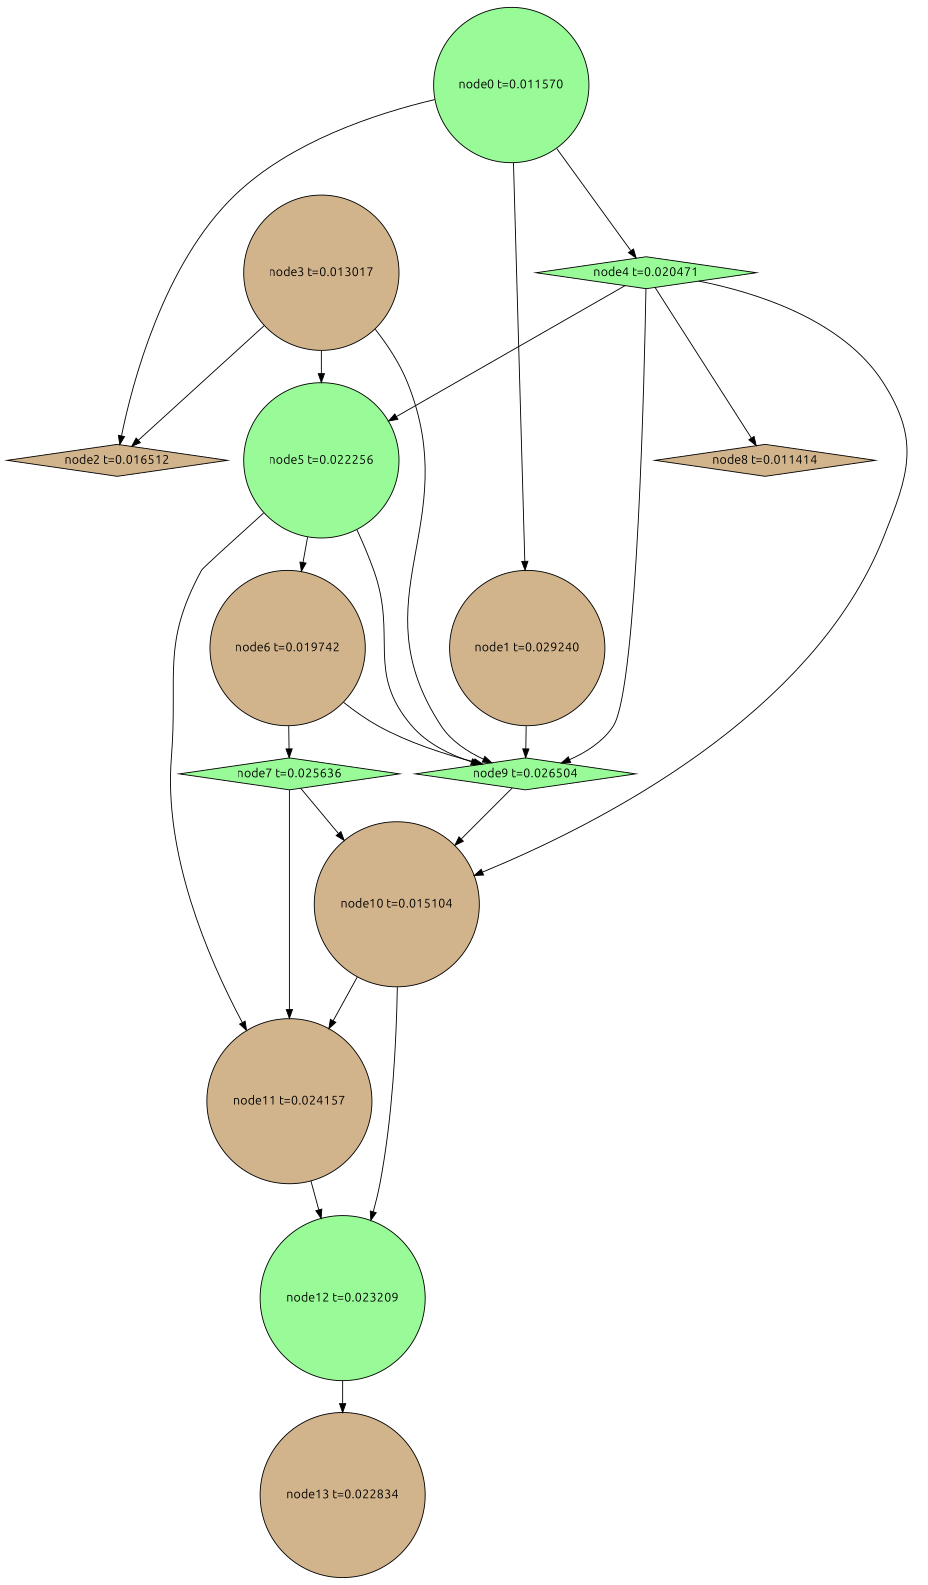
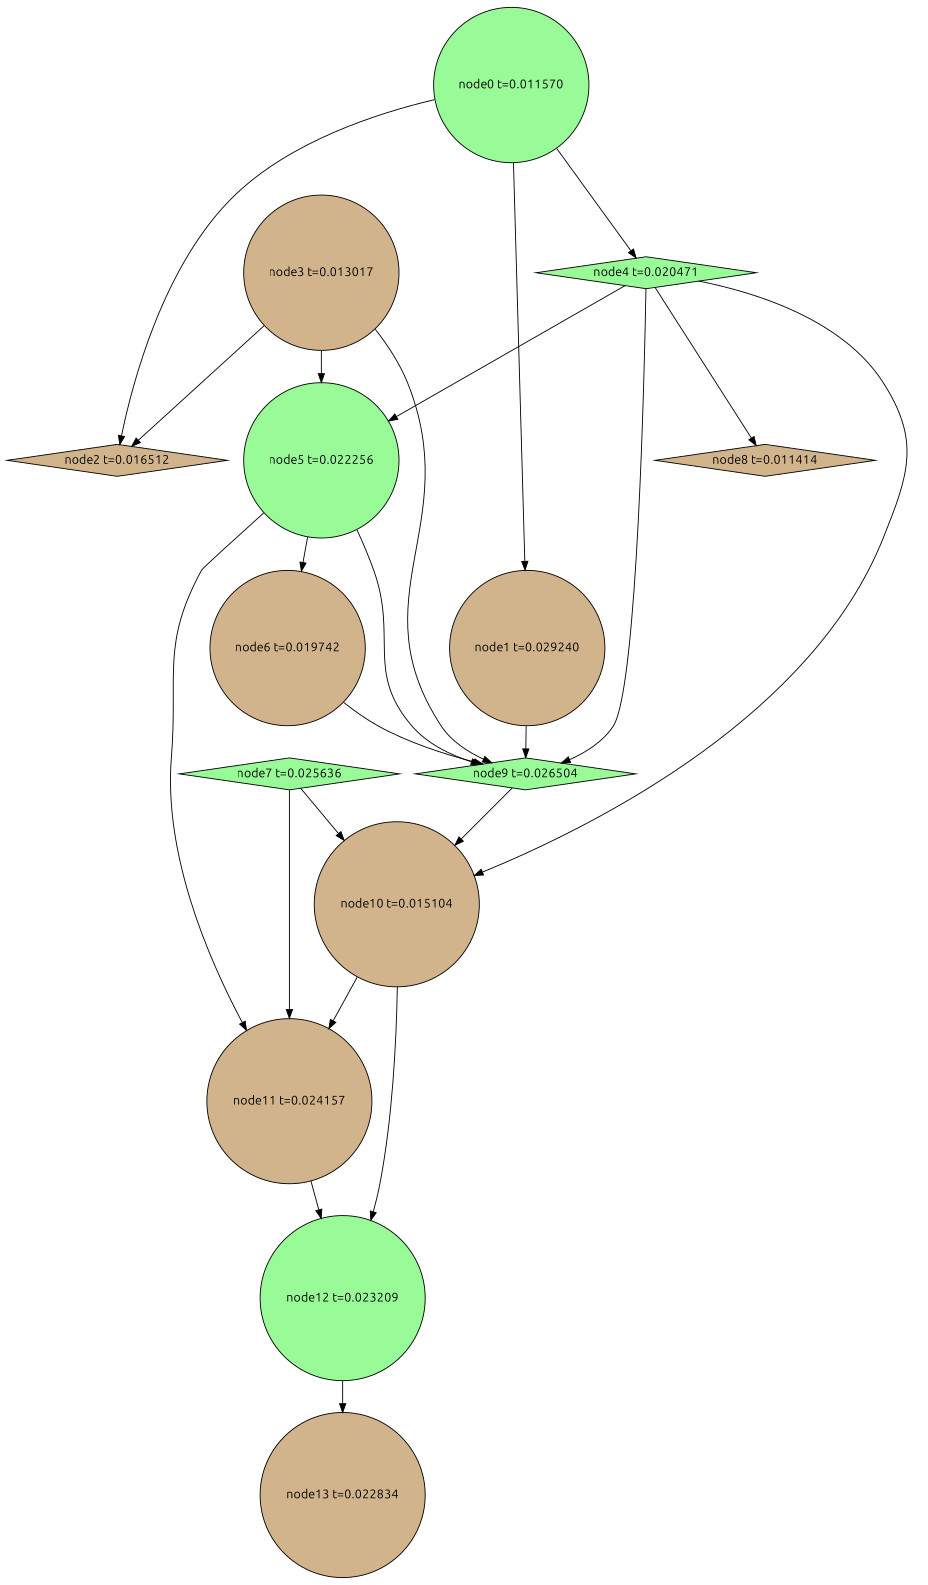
edge "node6 t=0.019742" -> "node7 t=0.025636": removed
